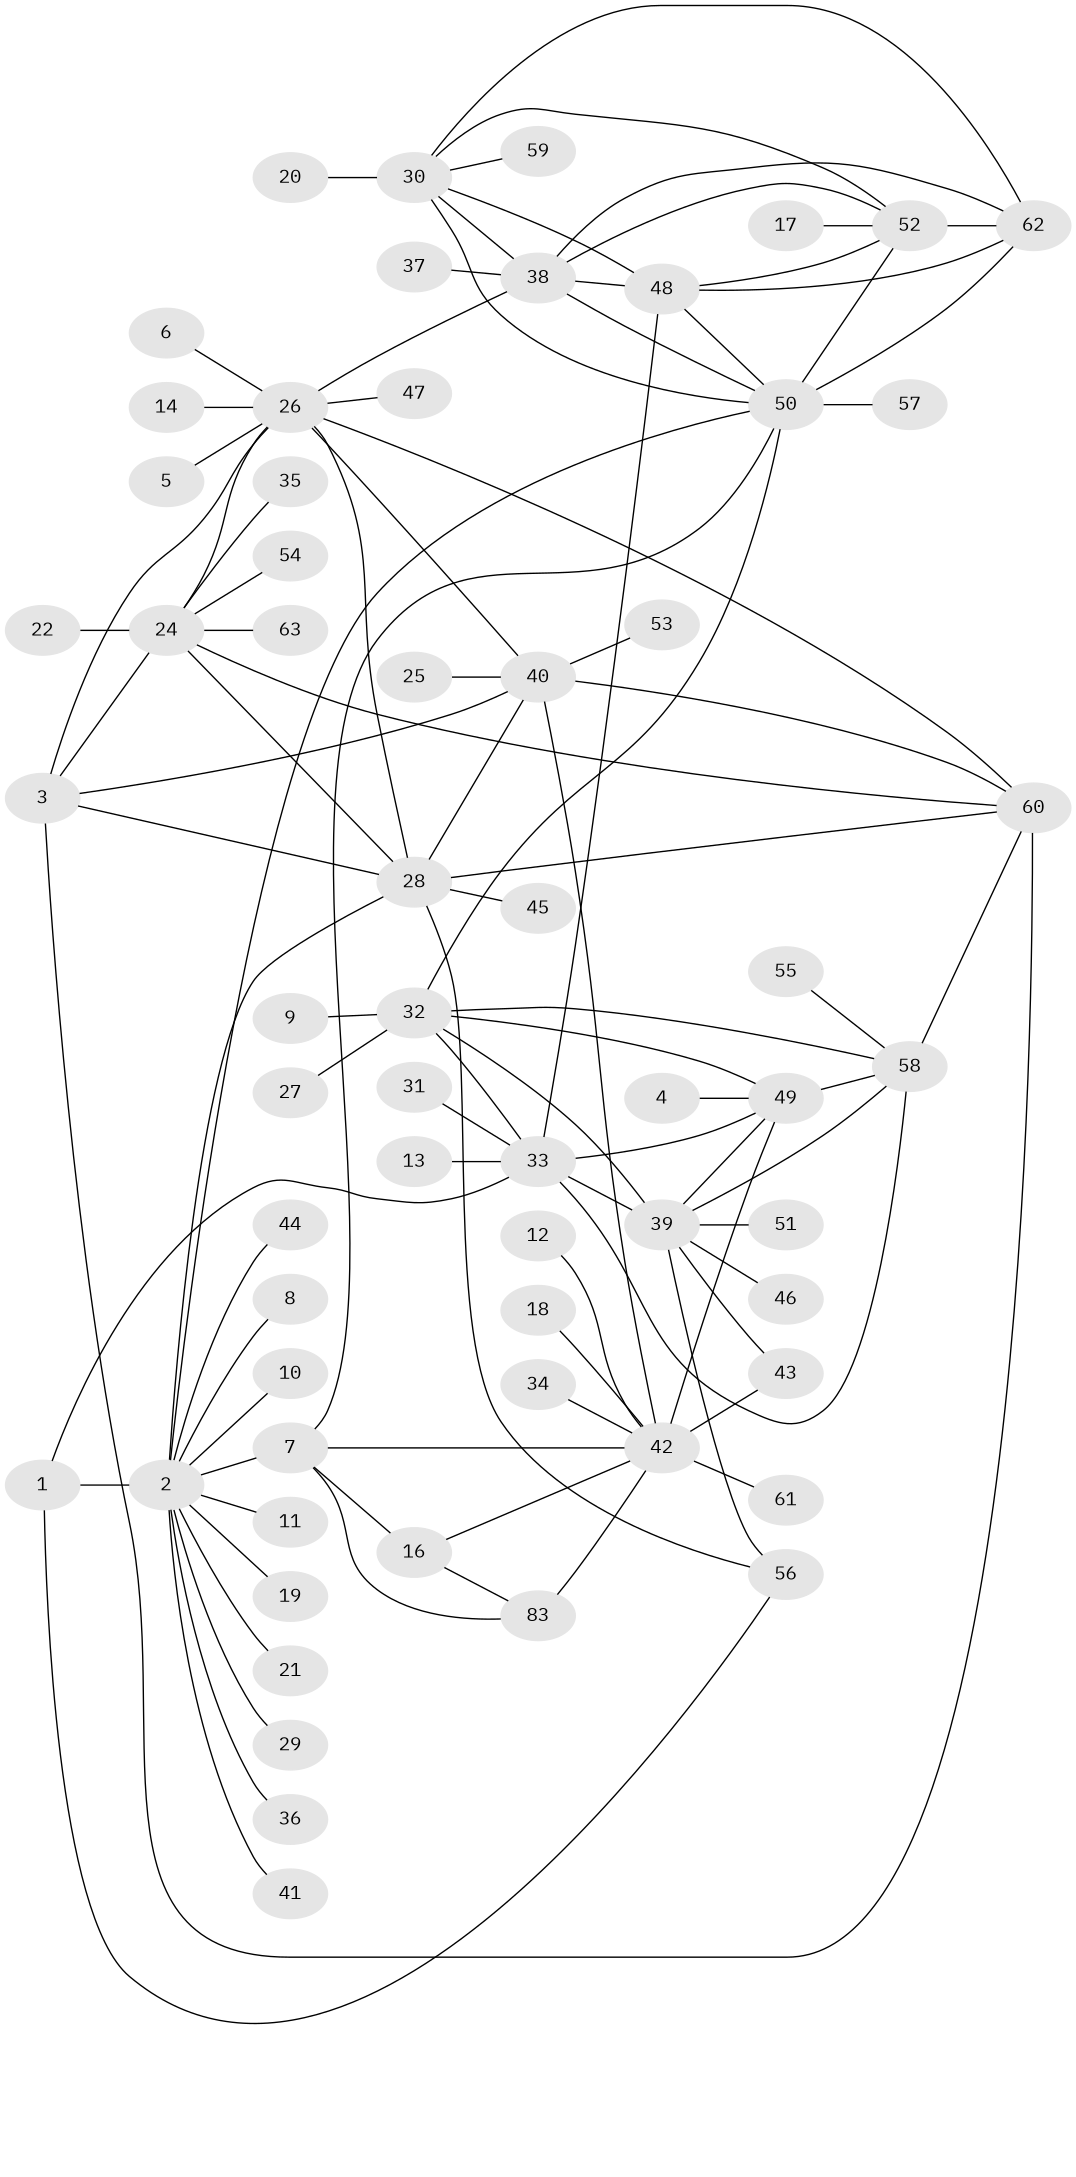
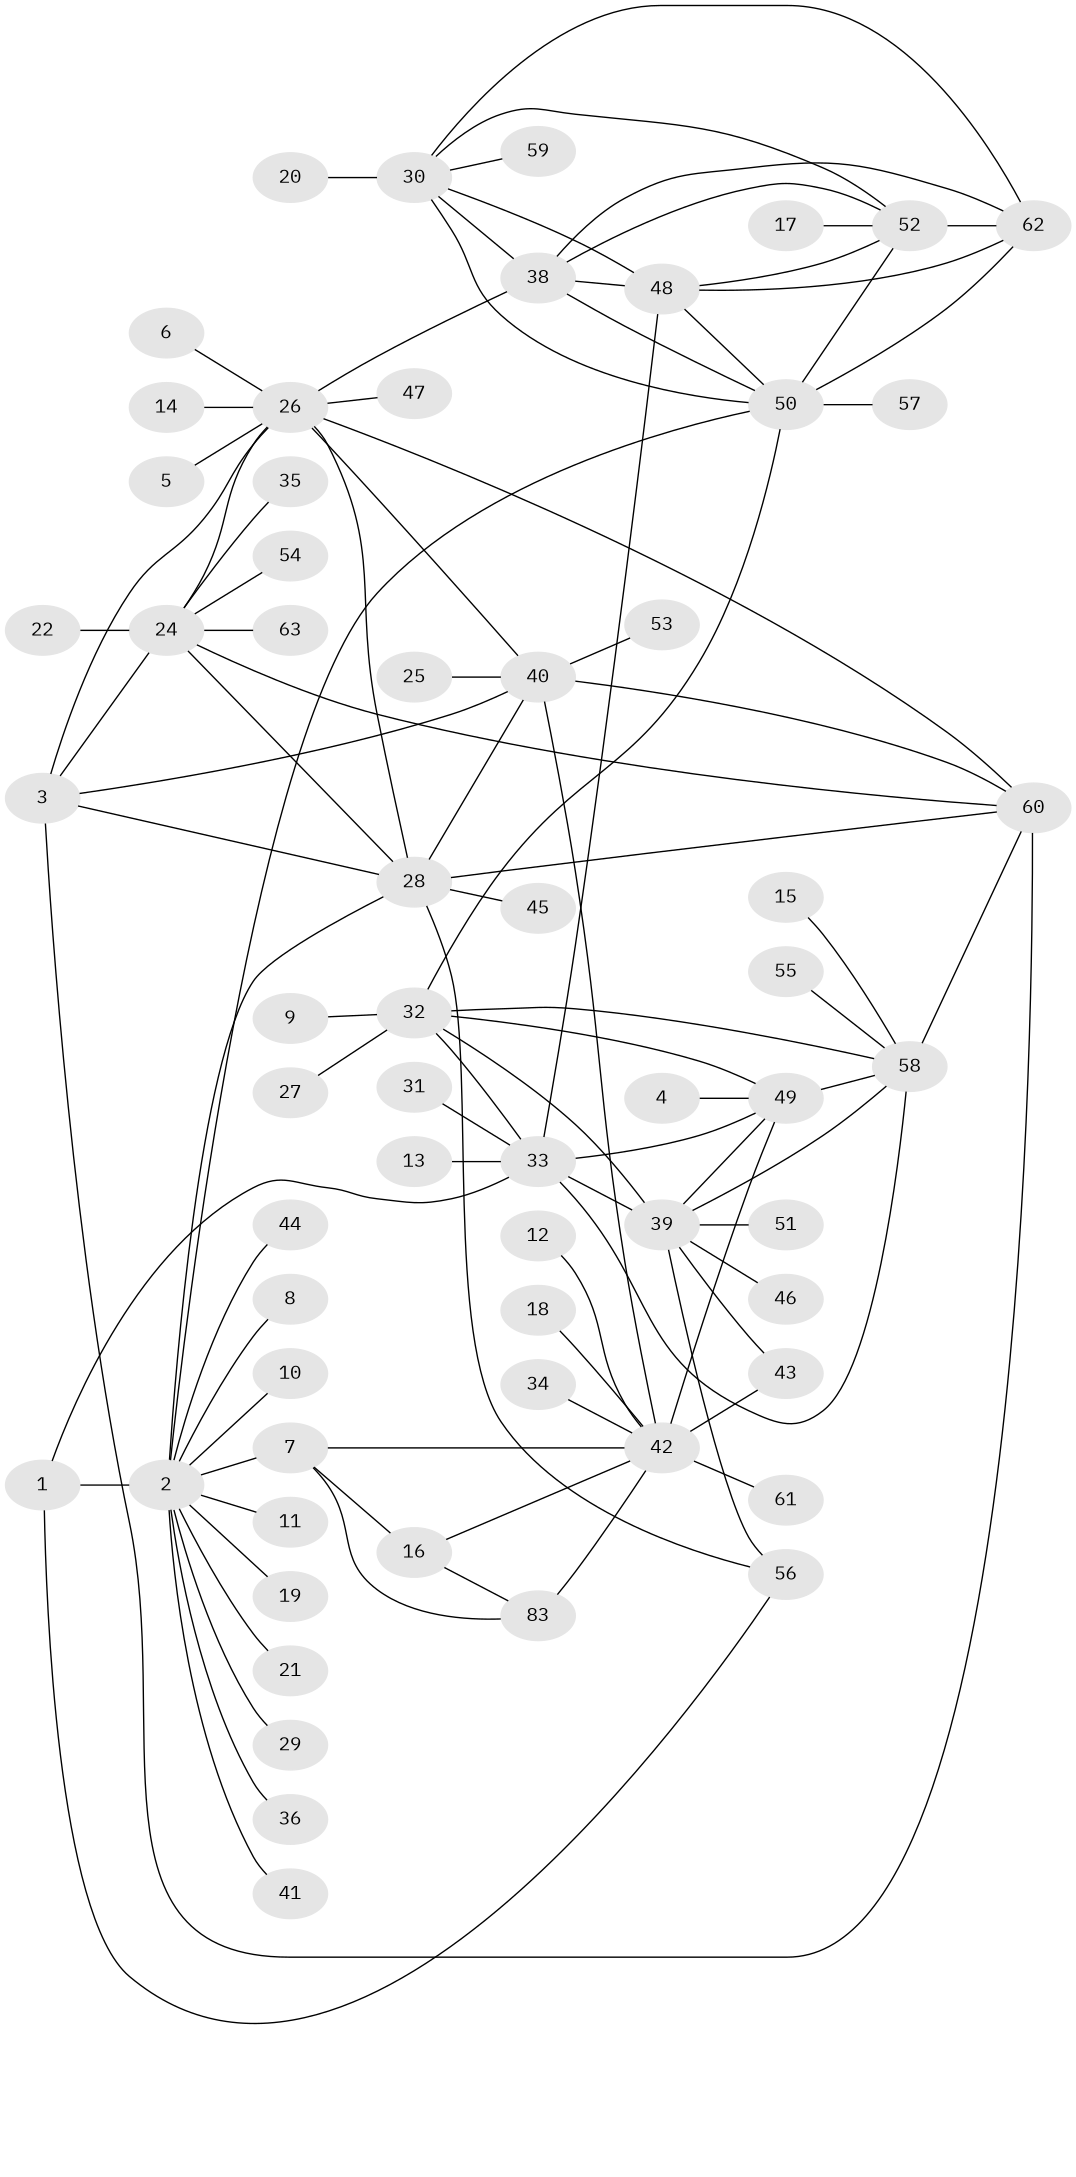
node "37": removed
edge "50" -- "7": removed
node "15": added
